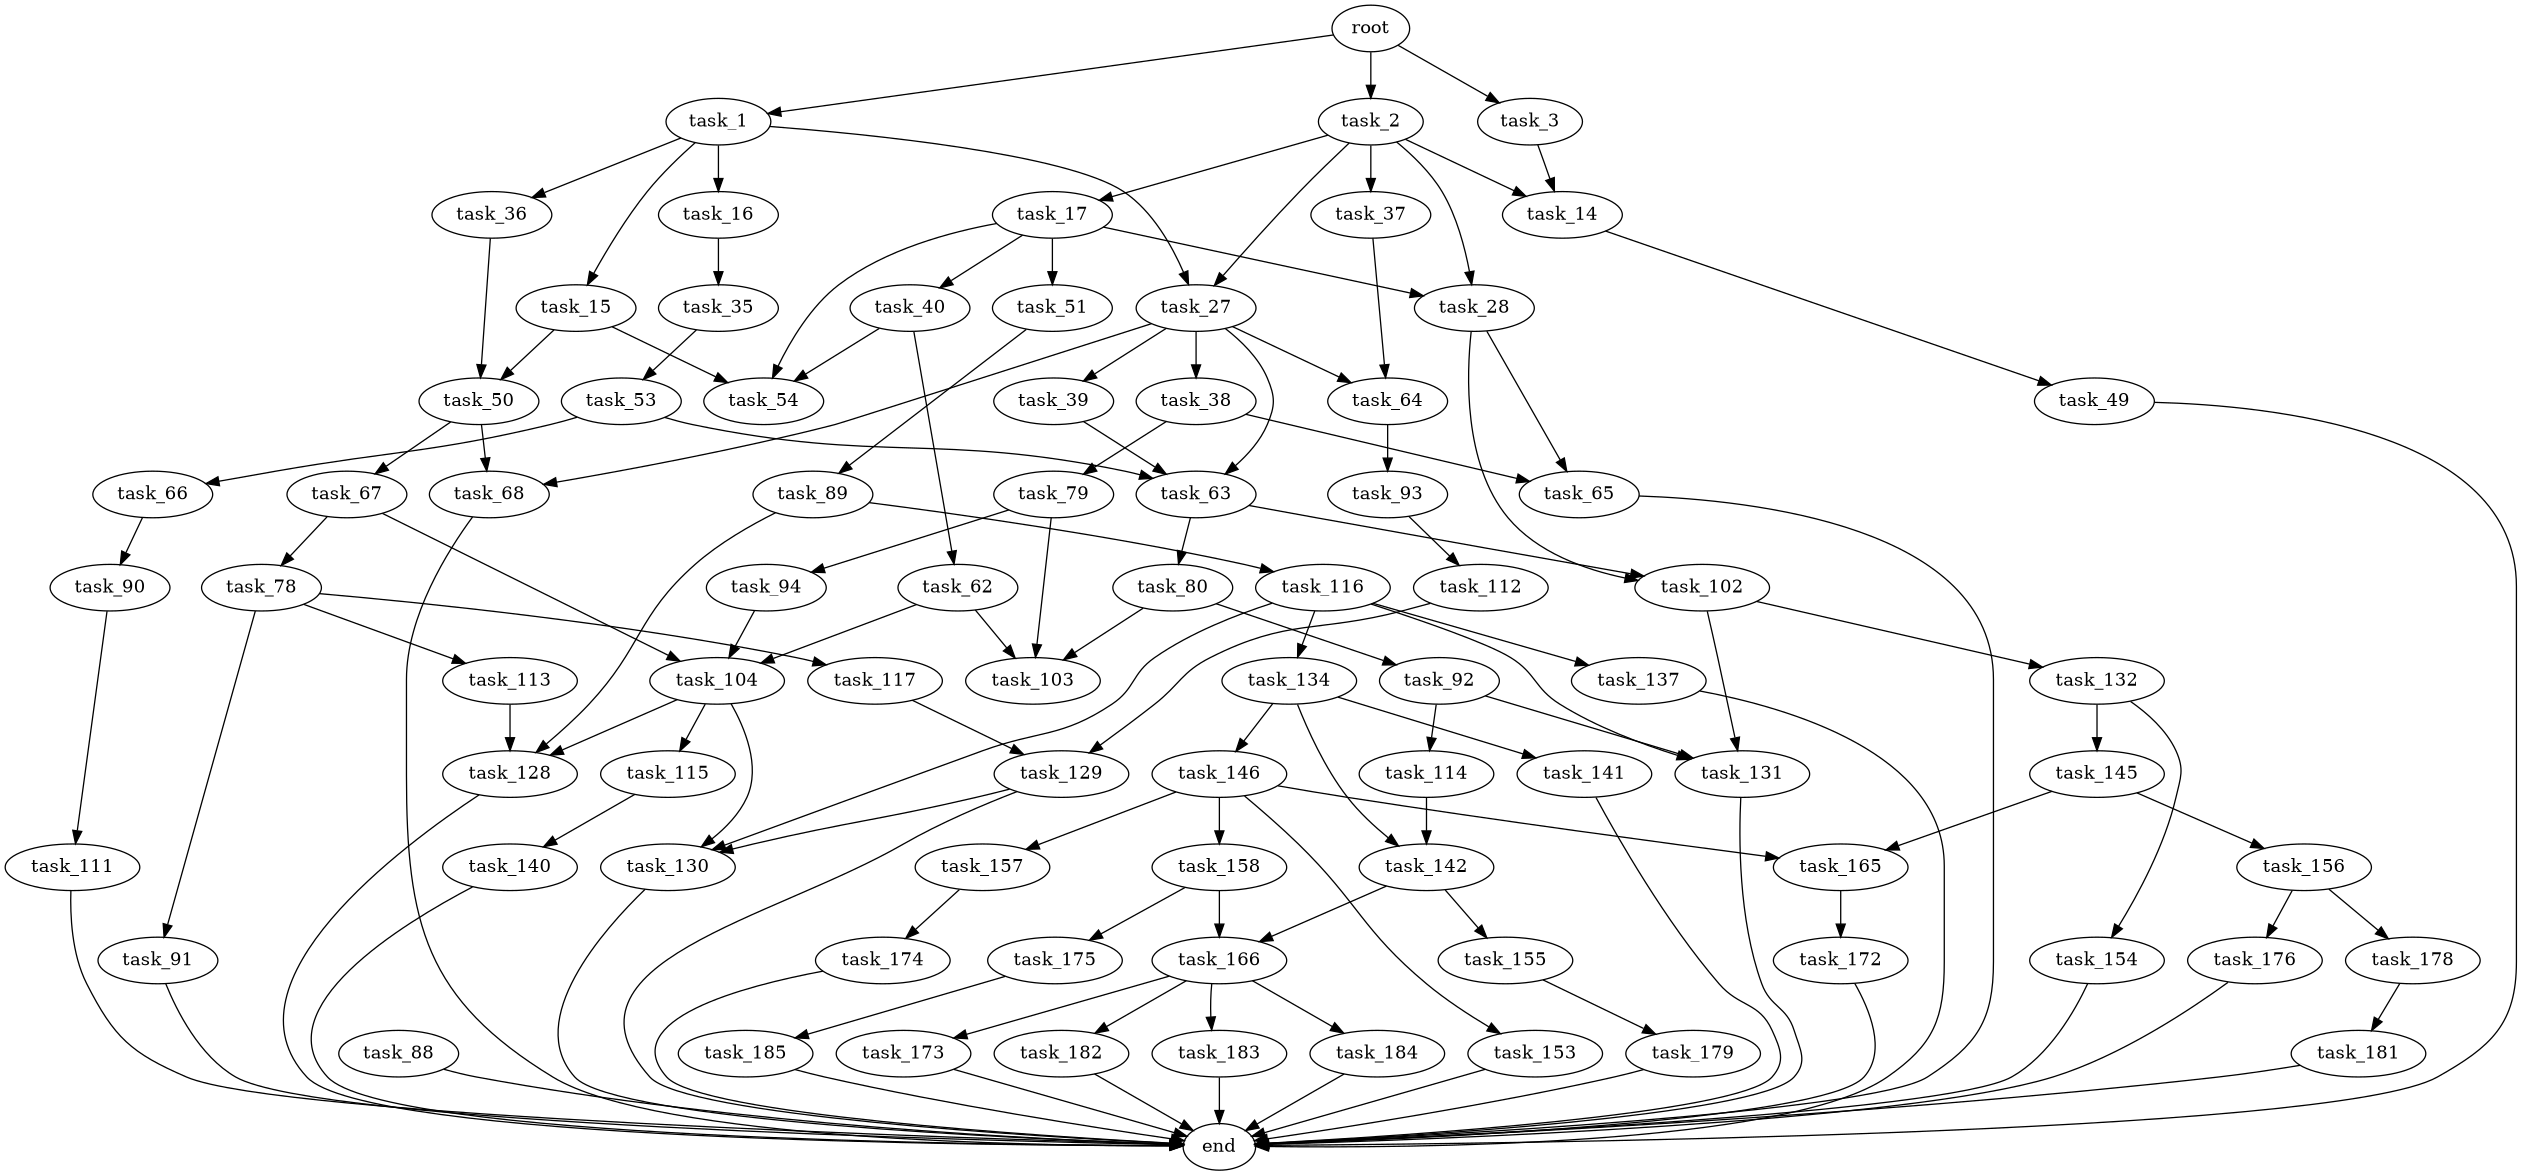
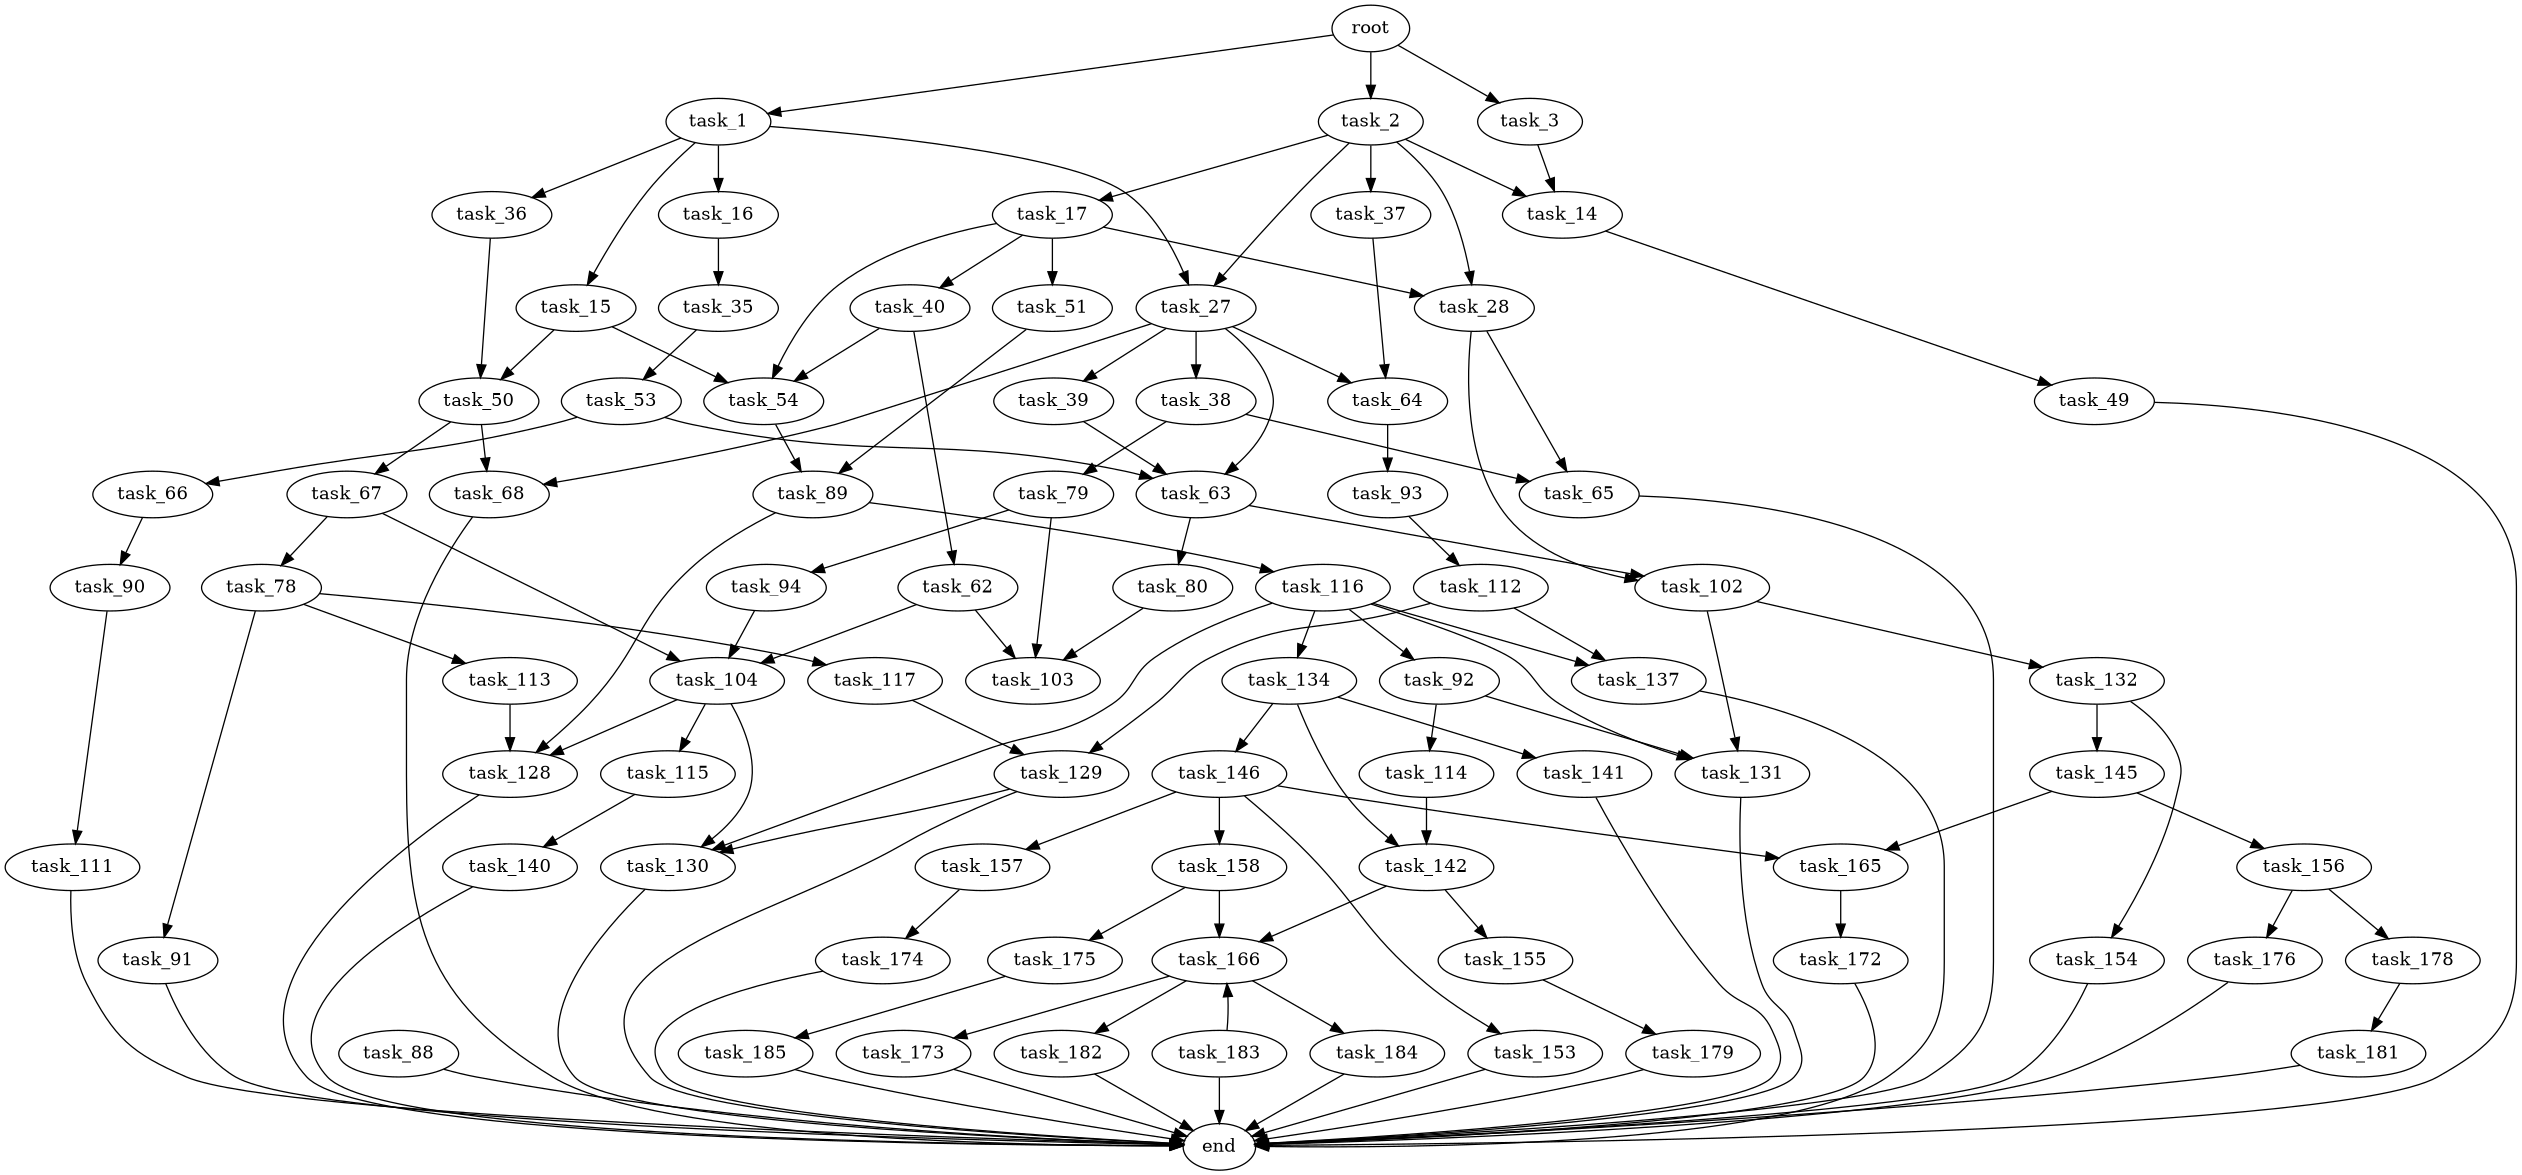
edge "task_54" -> "task_89": added
edge "task_112" -> "task_137": added
edge "task_80" -> "task_92": now "task_116" -> "task_92"
edge "task_166" -> "task_183": reversed
